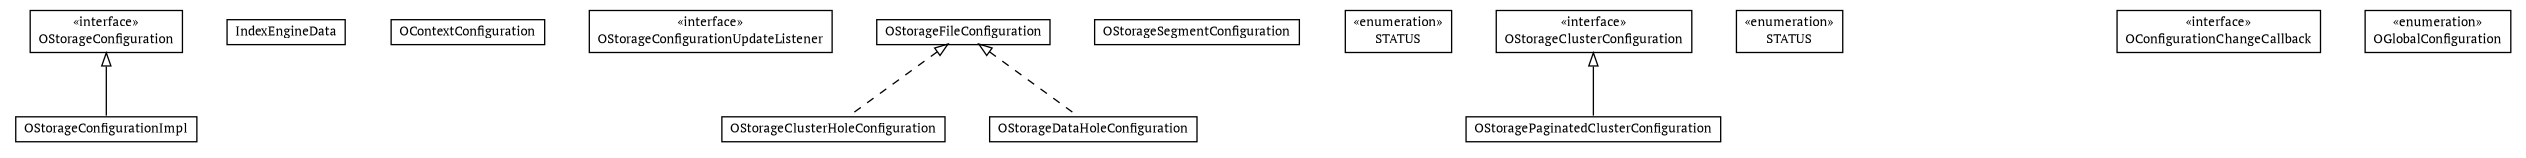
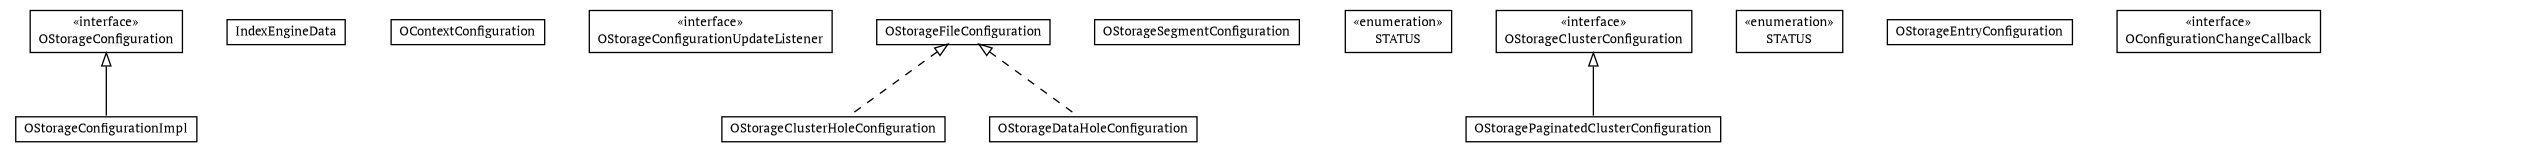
node "OStorageEntryConfiguration": added
node "OGlobalConfiguration": removed
